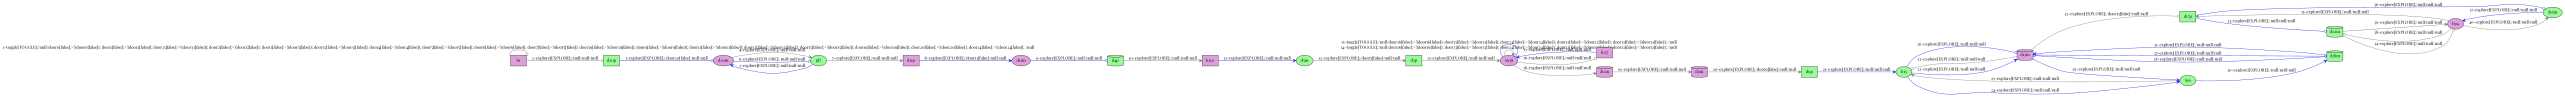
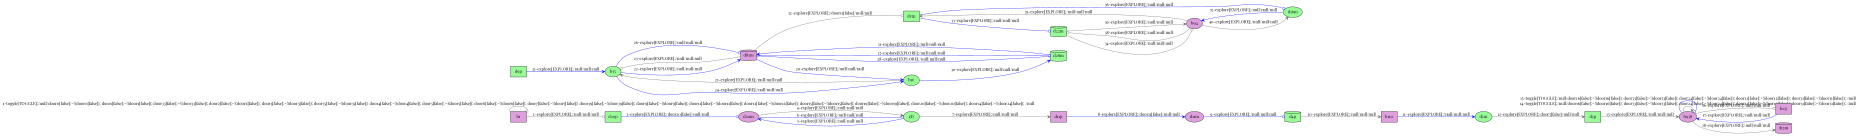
node "d15m": label "d15m" -> "d85m"
node "d9m": removed
